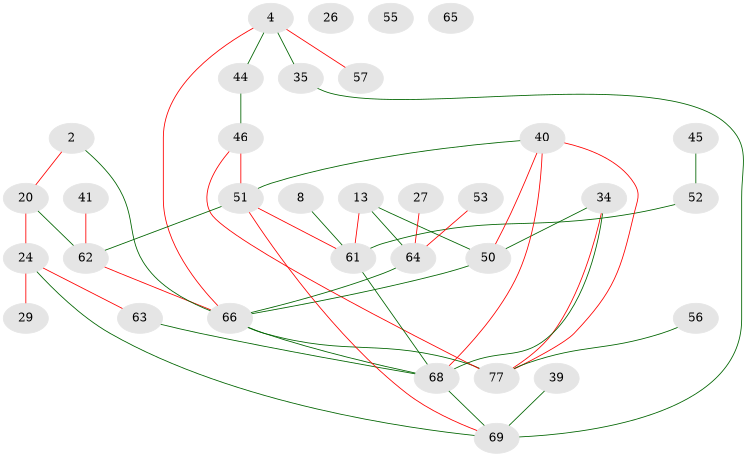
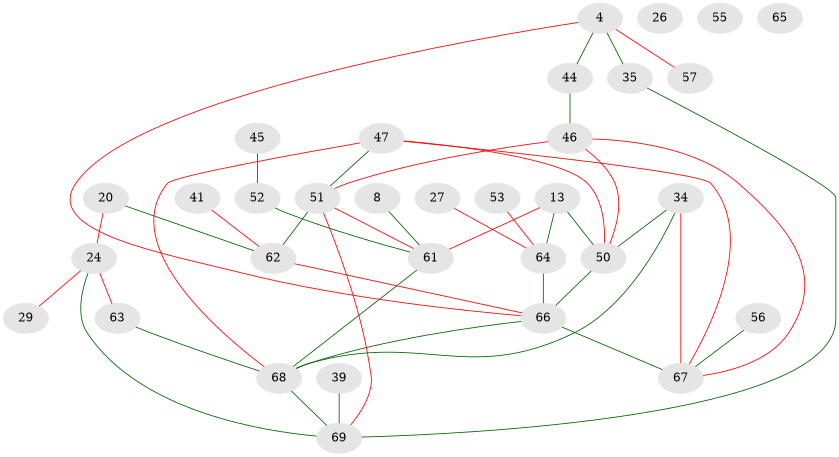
node "2": removed
node "40": label "40" -> "47"
edge "46" -- "50": added
node "77": label "77" -> "67"
